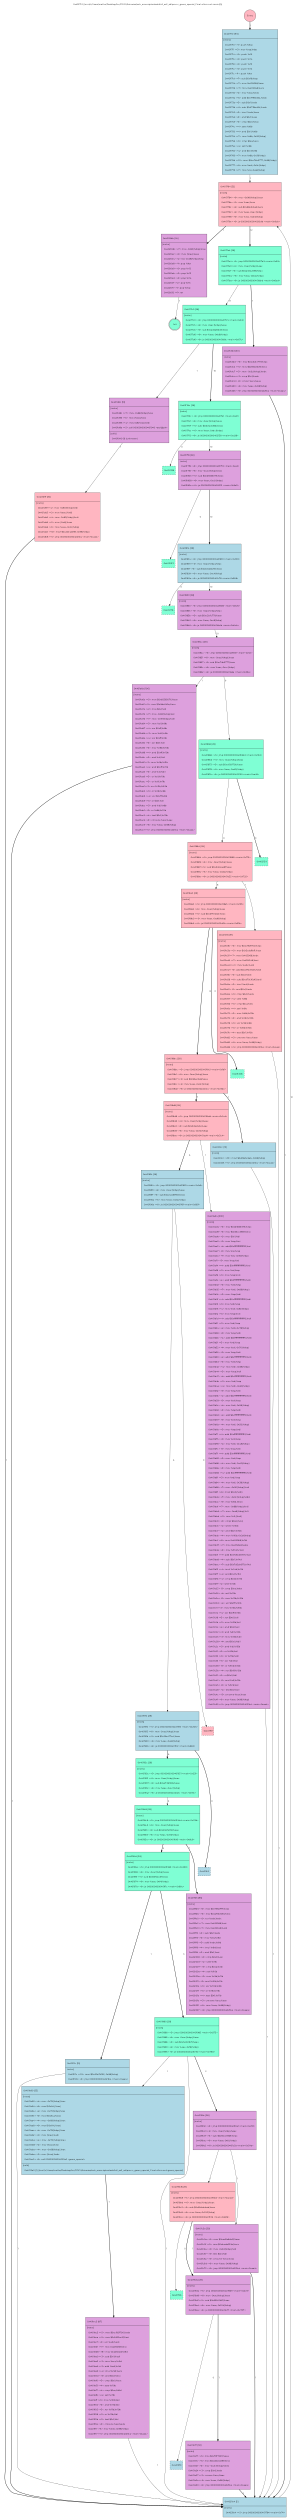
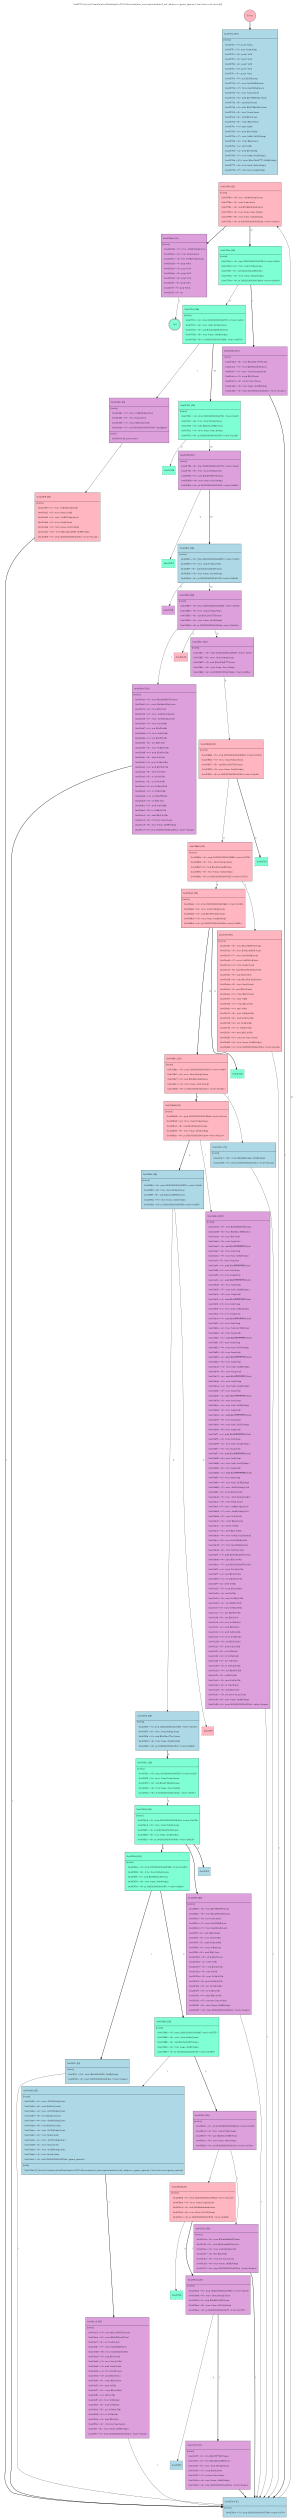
edge "0x401710 [116]" -> "0x401784 [32]": removed, label "1"
node "0x401c78": fillcolor aquamarine -> plum
node "0x401ddb": added
edge "0x40184c [28]" -> "0x401a6a [106]": now "0x401830 [28]" -> "0x401a6a [106]"
node "0x401868 [28]": fillcolor aquamarine -> lightpink
edge "0x4018bc [28]" -> "0x4020cc [15]": style bold -> solid
edge "0x401910 [28]" -> "0x401fc2": now "0x401948 [28]" -> "0x401fc2"
edge "0x401980 [28]" -> "0x4021b4 [5]": now "0x401fd6 [86]" -> "0x4021b4 [5]"
